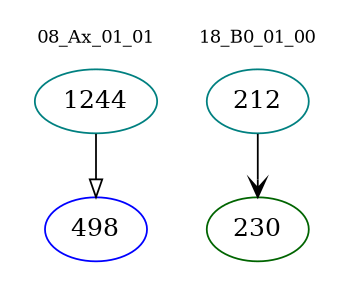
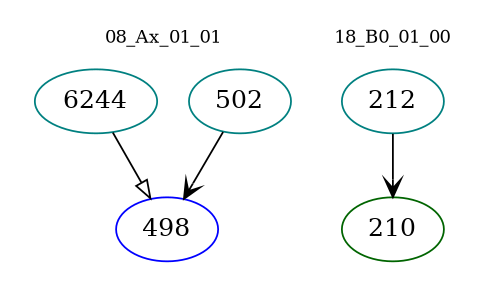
node "1244": label "1244" -> "6244"
node "502": added
node "230": label "230" -> "210"
